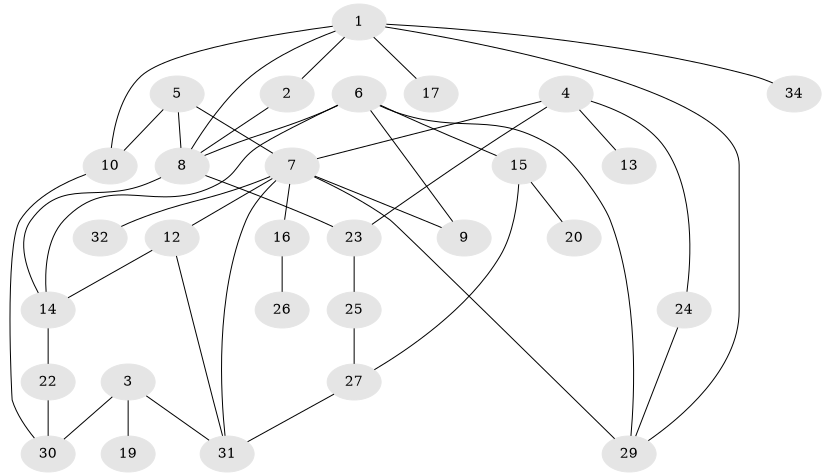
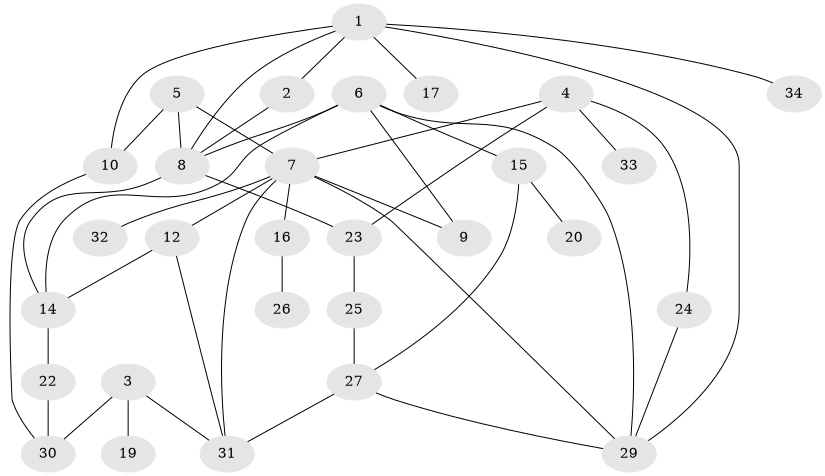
node "13": label "13" -> "33"
edge "27" -- "29": added
